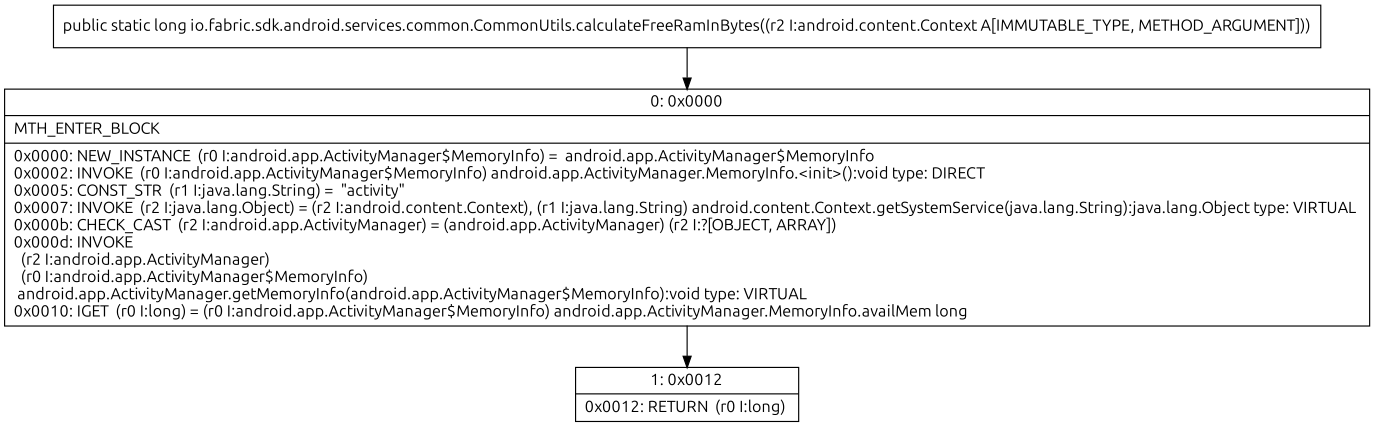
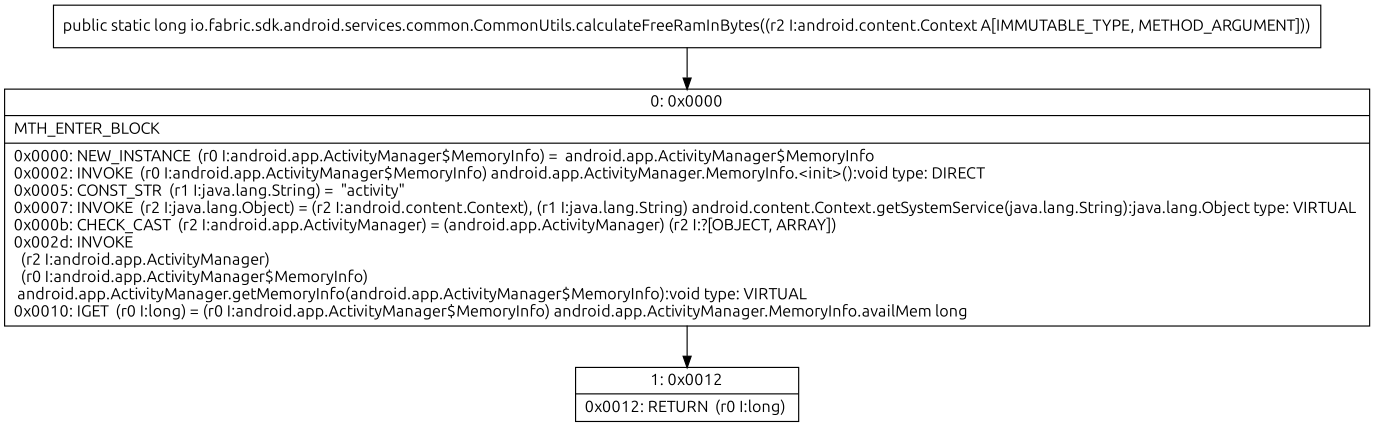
node "0: 0x0000": text "0x000d: INVOKE" -> "0x002d: INVOKE"
